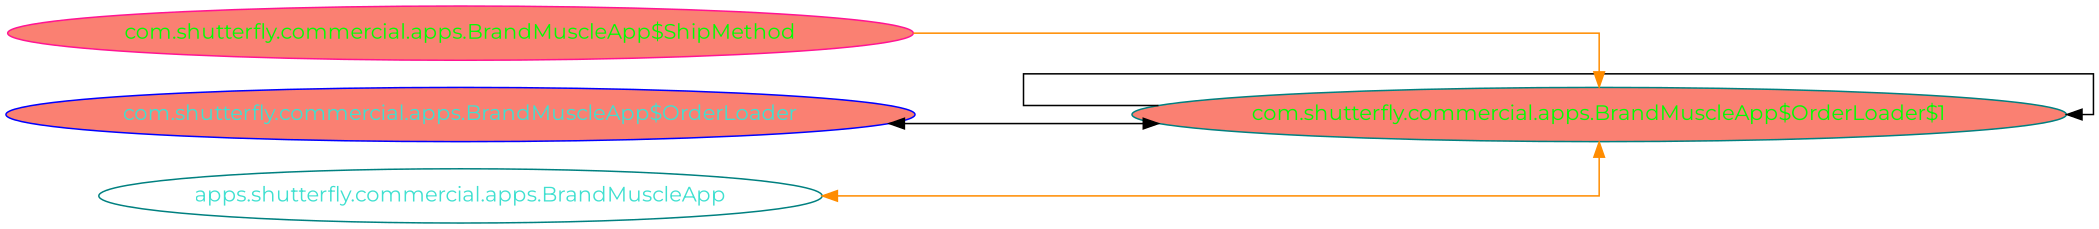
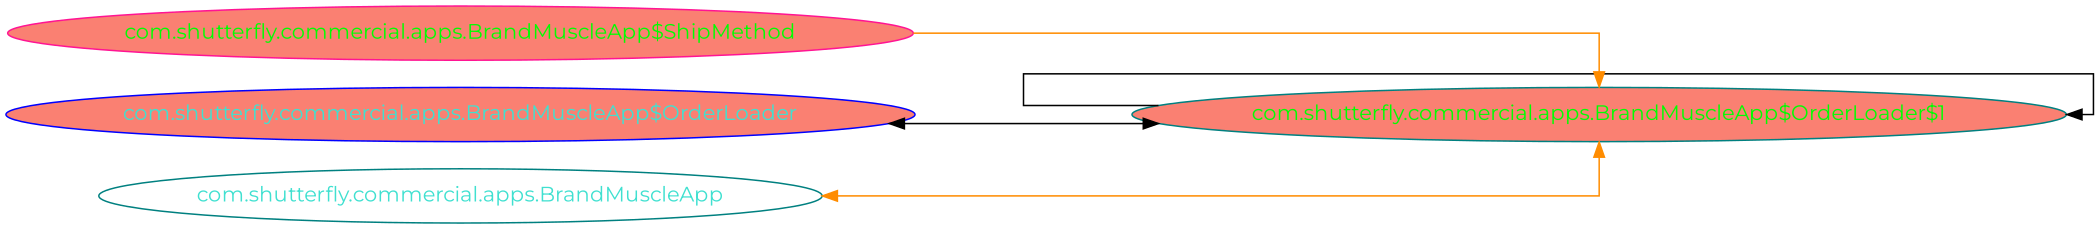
node "apps.shutterfly.commercial.apps.BrandMuscleApp": label "apps.shutterfly.commercial.apps.BrandMuscleApp" -> "com.shutterfly.commercial.apps.BrandMuscleApp"
